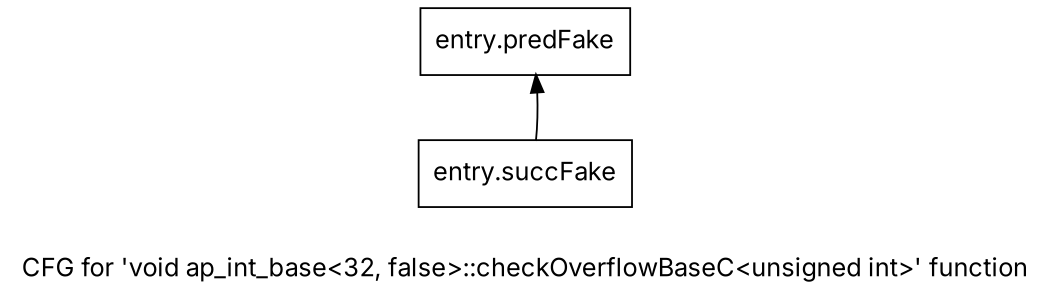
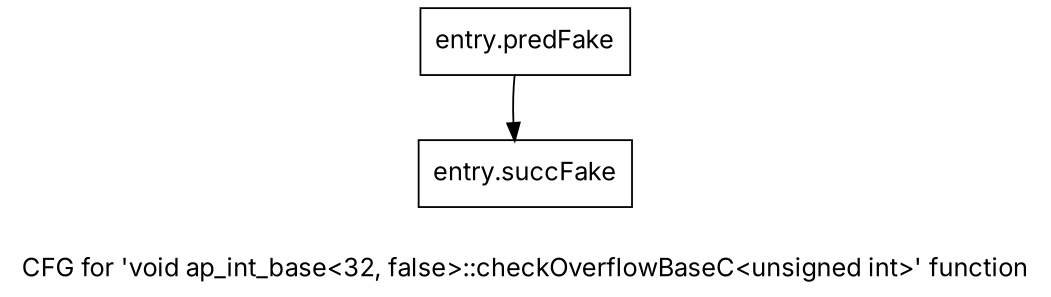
edge "entry.succFake" -> "entry.predFake": reversed
